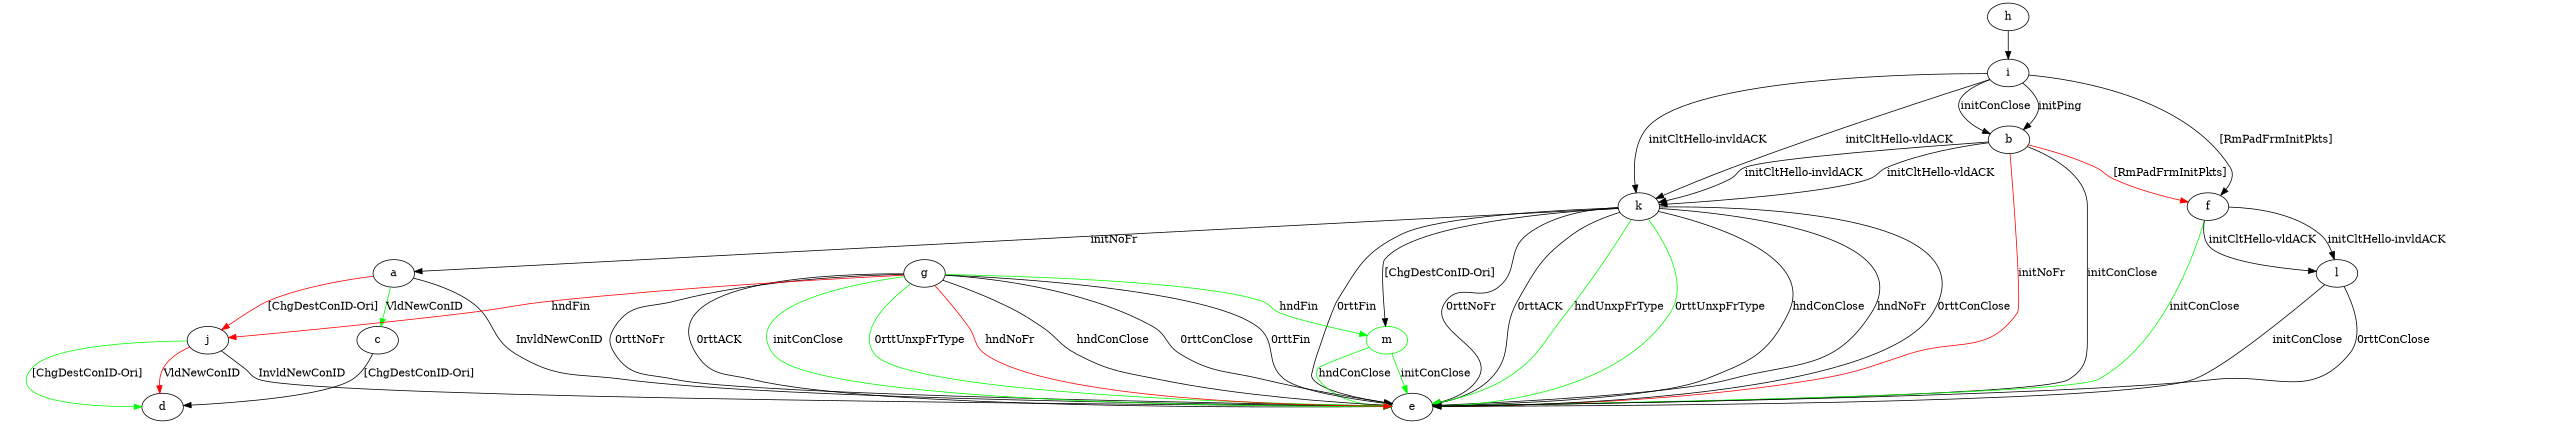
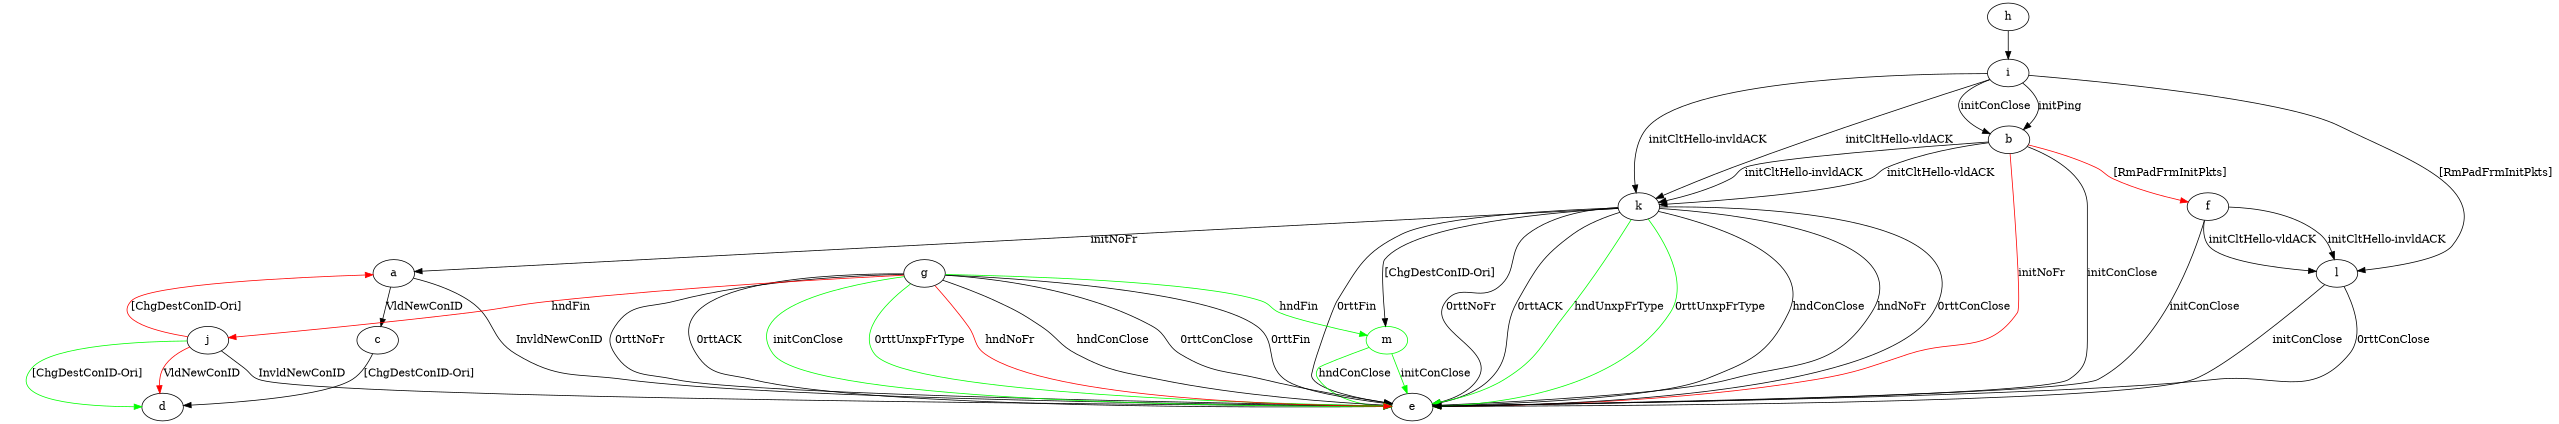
edge "i" -> "f": now "i" -> "l"
edge "a" -> "j": reversed
edge "a" -> "c": color green -> black
edge "f" -> "e": color green -> black
